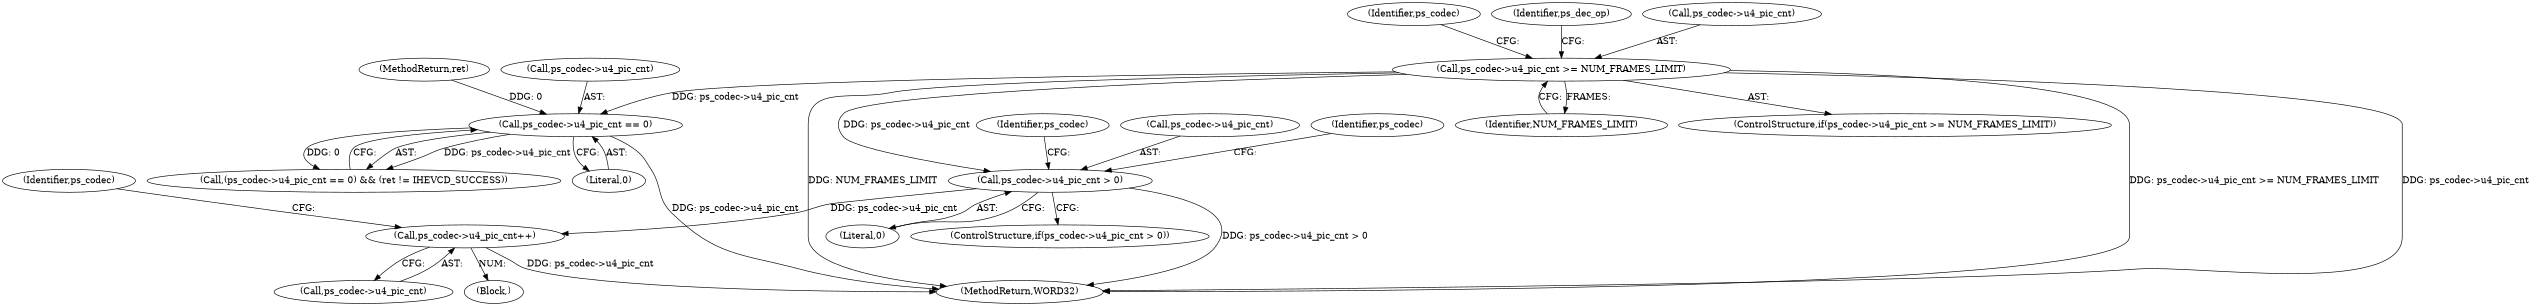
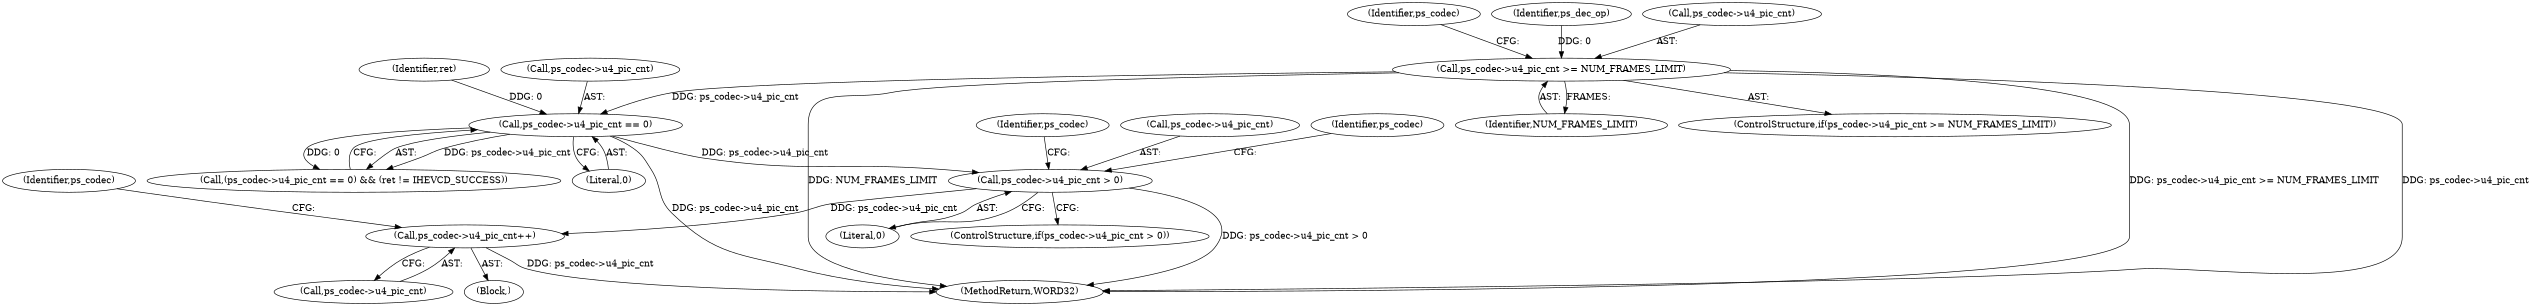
edge "(Identifier,ps_dec_op)" -> "(Call,ps_codec->u4_pic_cnt >= NUM_FRAMES_LIMIT)": label "CFG: " -> "DDG: 0"
node "(MethodReturn,ret)": label "(MethodReturn,ret)" -> "(Identifier,ret)"
edge "(Call,ps_codec->u4_pic_cnt >= NUM_FRAMES_LIMIT)" -> "(Call,ps_codec->u4_pic_cnt > 0)": now "(Call,ps_codec->u4_pic_cnt == 0)" -> "(Call,ps_codec->u4_pic_cnt > 0)"
edge "(Identifier,NUM_FRAMES_LIMIT)" -> "(Call,ps_codec->u4_pic_cnt >= NUM_FRAMES_LIMIT)": label "CFG: " -> "AST: "
edge "(Call,ps_codec->u4_pic_cnt++)" -> "(Block,)": label "NUM: " -> "AST: "
